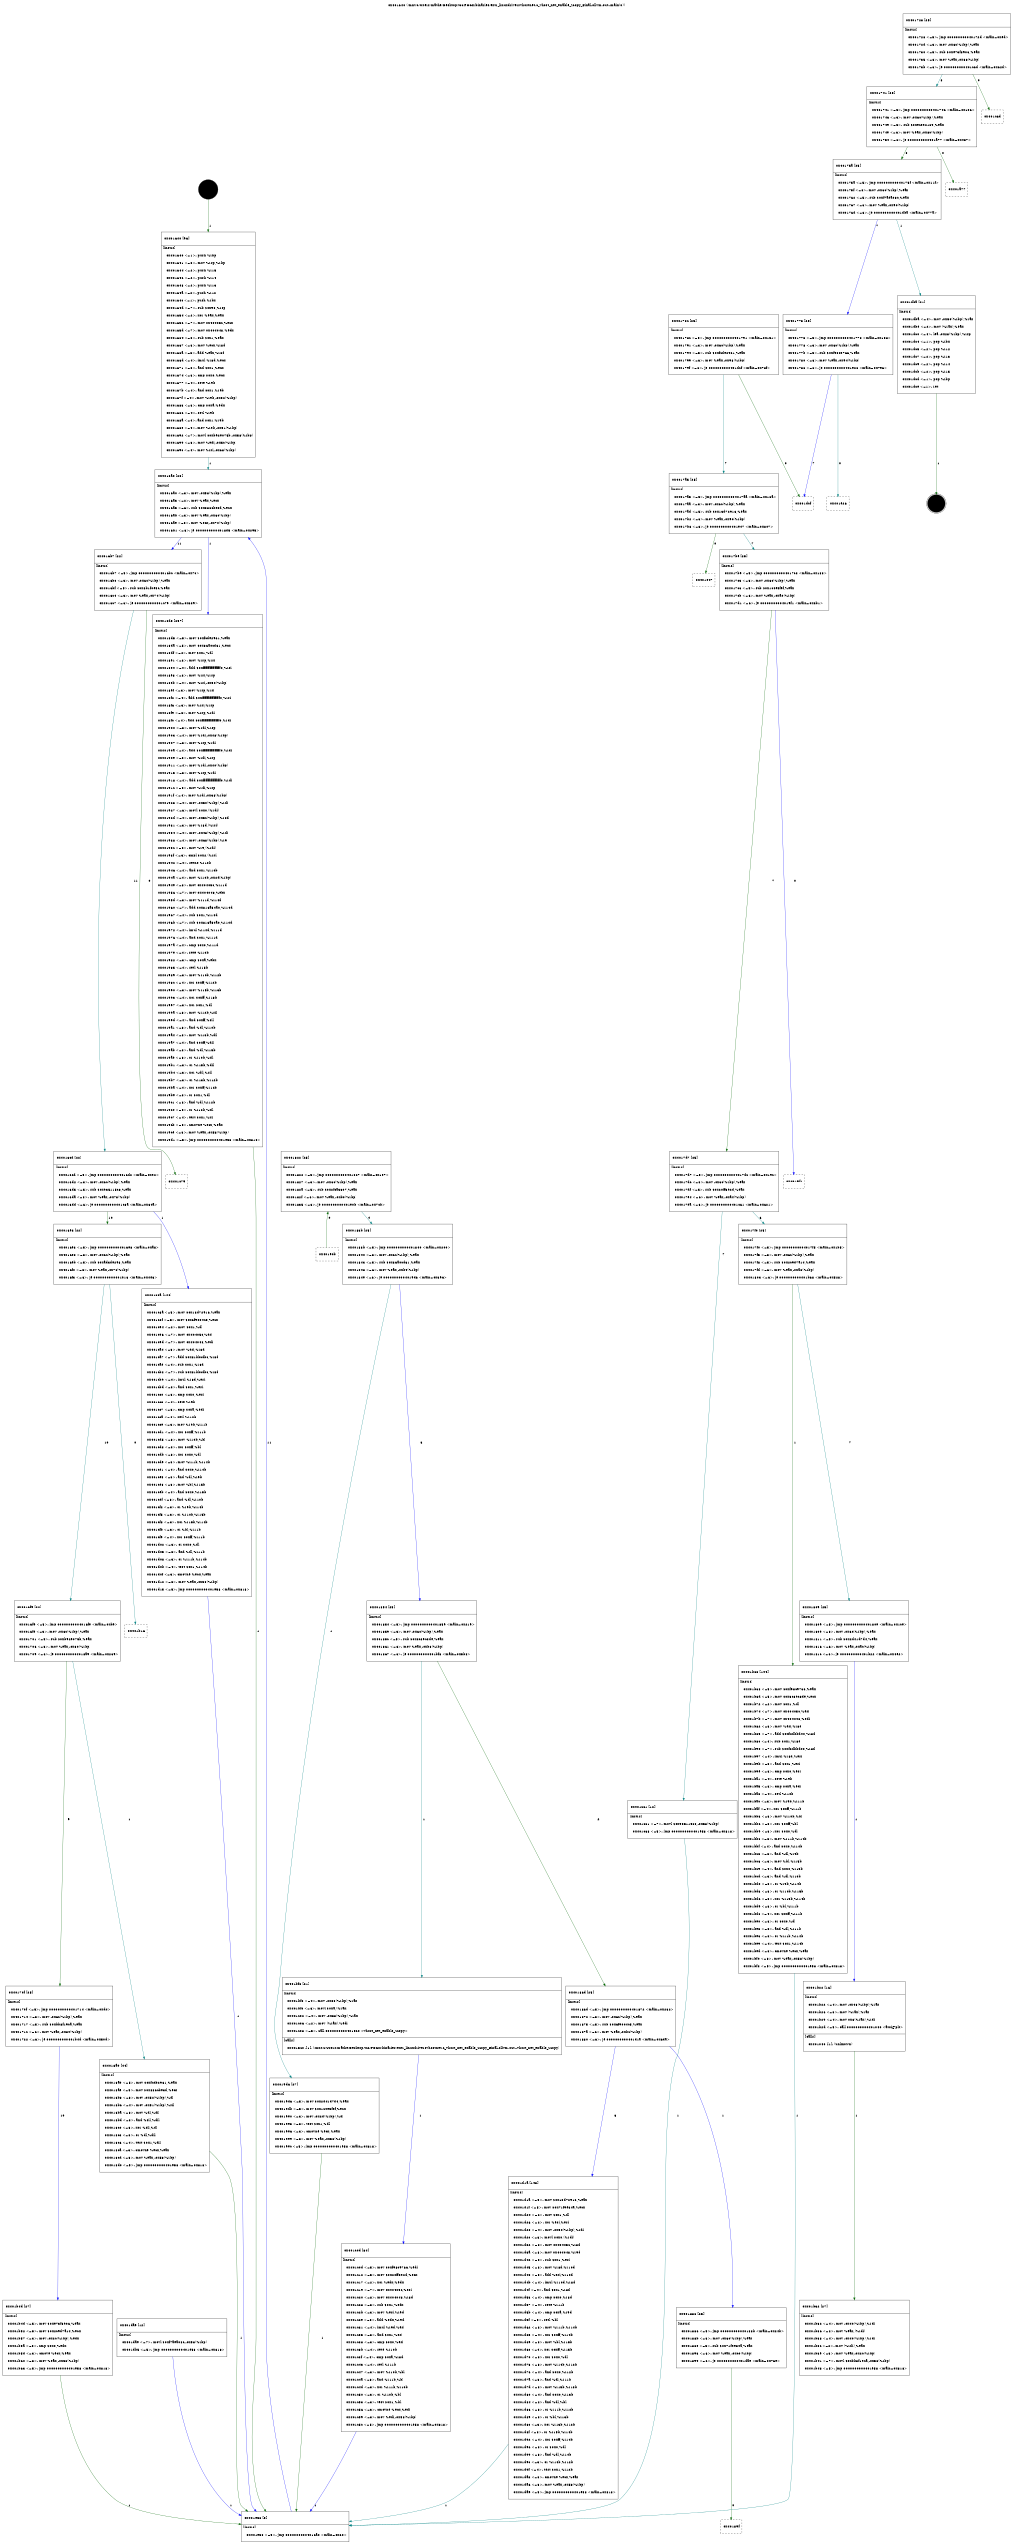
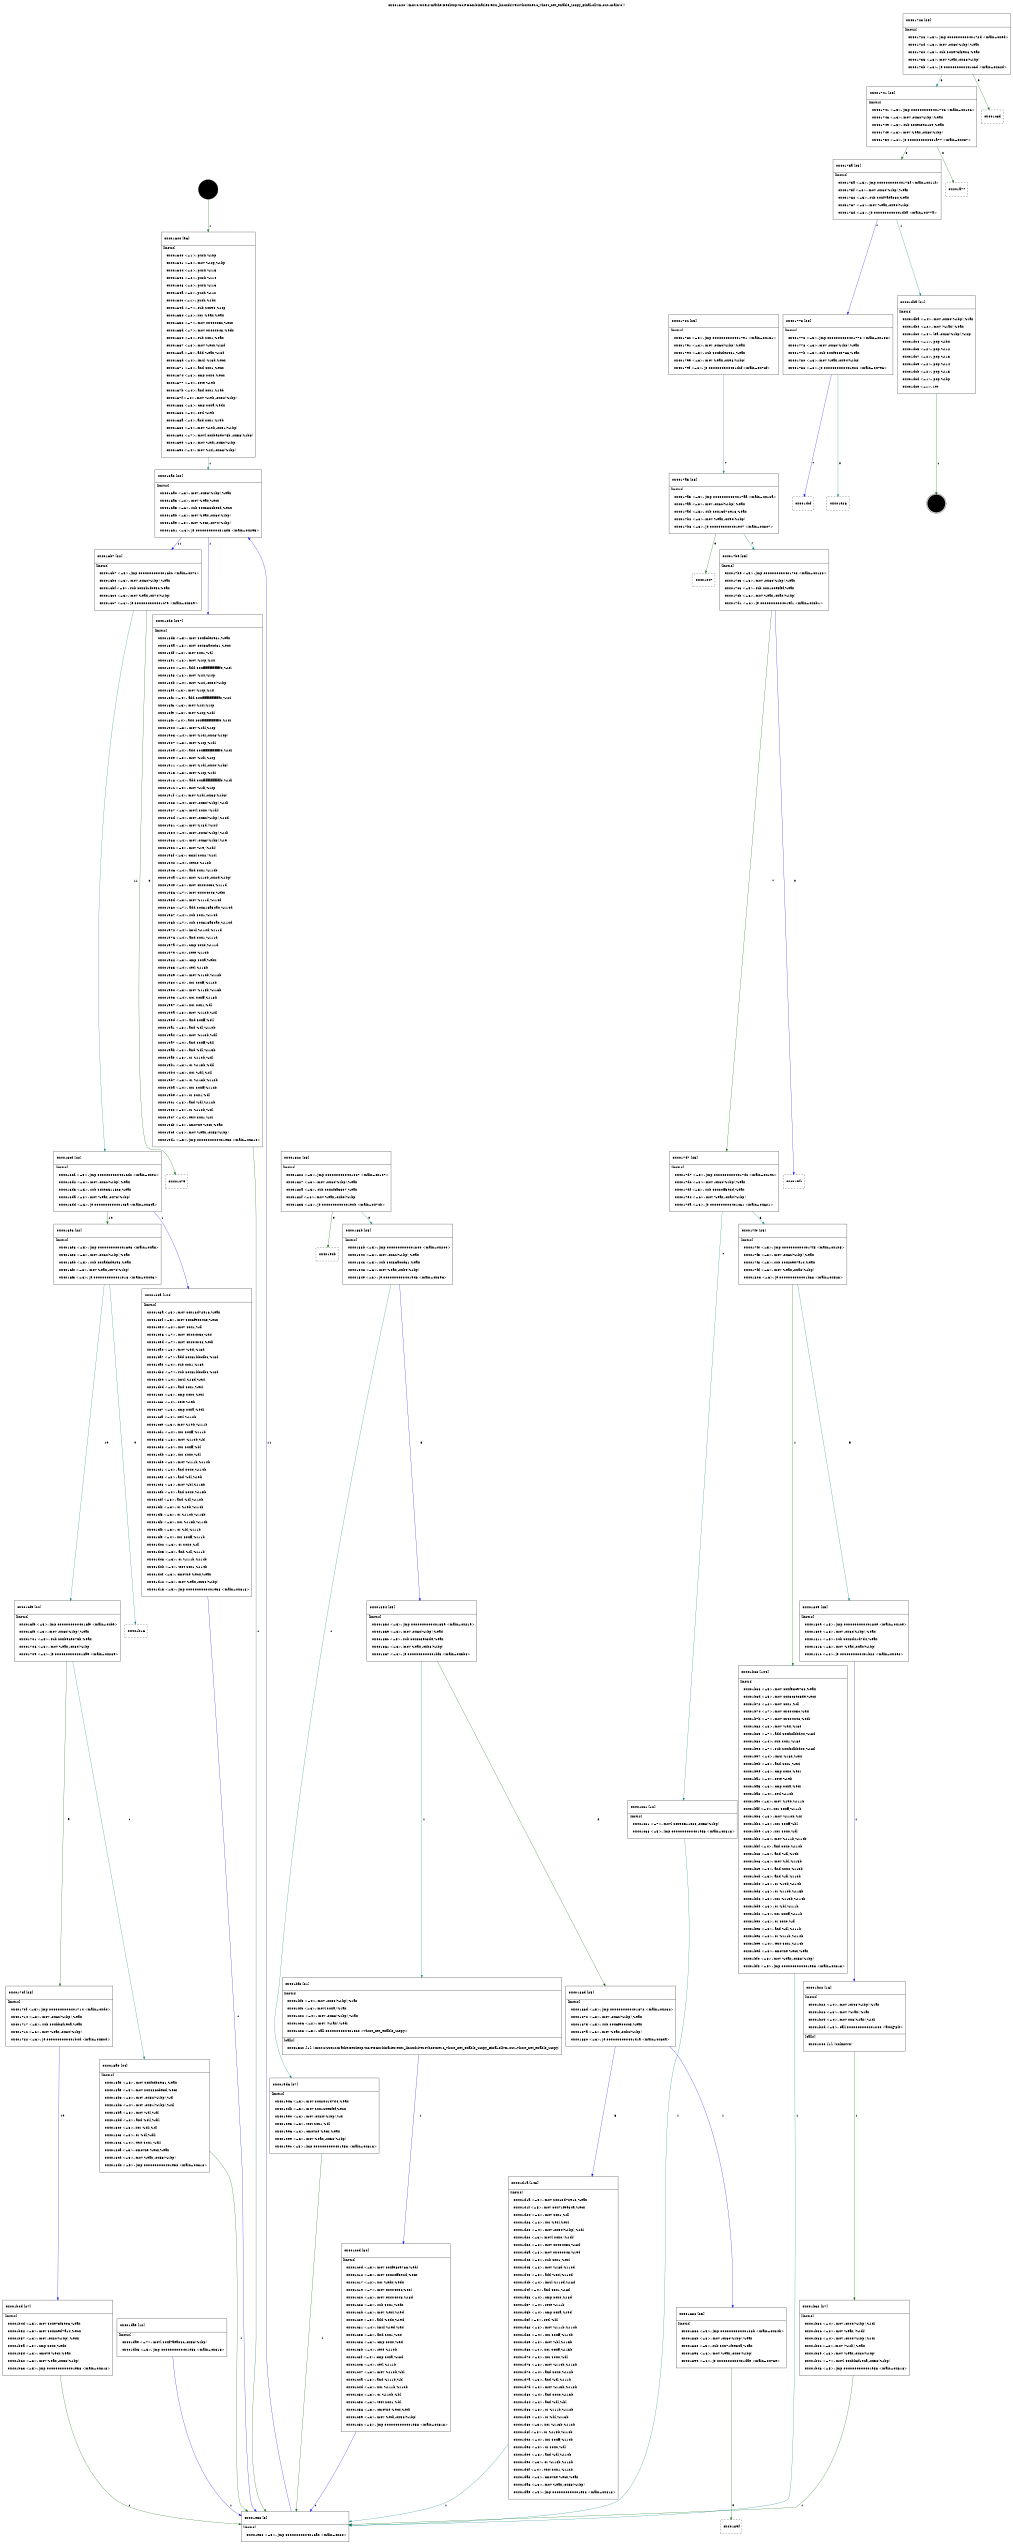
edge "0x40178c [25]" -> "0x401dcf": removed, label "0"
edge "0x401e0b" -> "0x401822 [25]": reversed
edge "0x4017f0 [25]" -> "0x401809 [25]": label " 7" -> " 5"
edge "0x401b32 [27]" -> "0x401e58 [5]": added, label "1"
